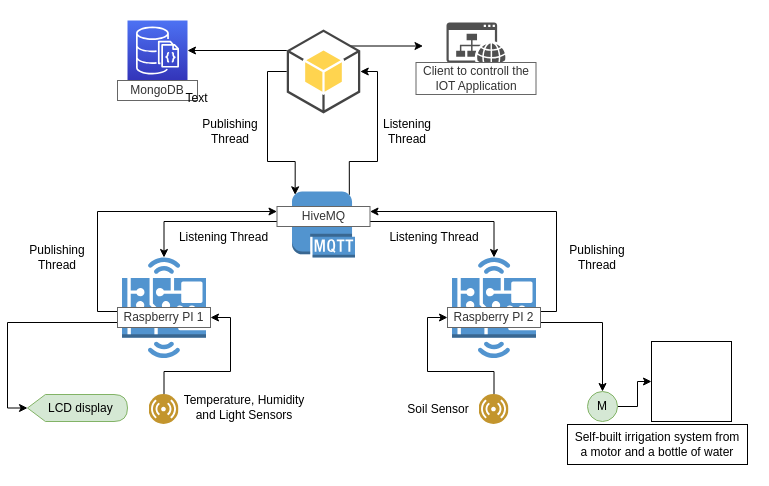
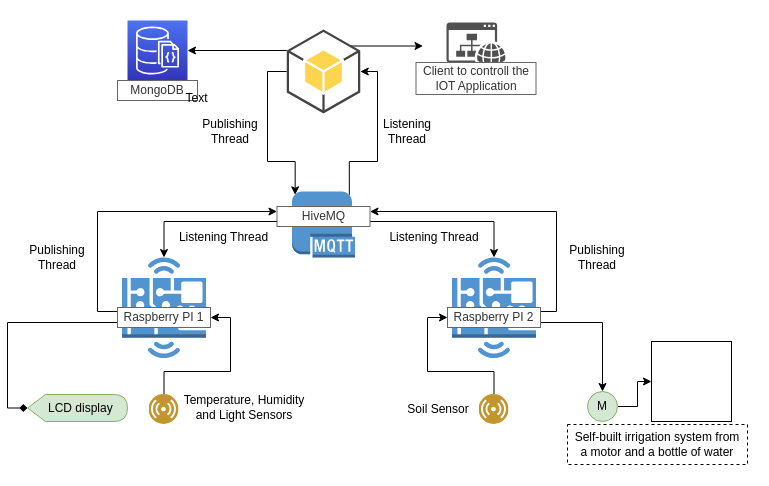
edge "Raspberry PI 1" -> "LCD display": arrowhead classic -> diamond
node "Self-built irrigation system from a motor and a bottle of water": style solid -> dashed
